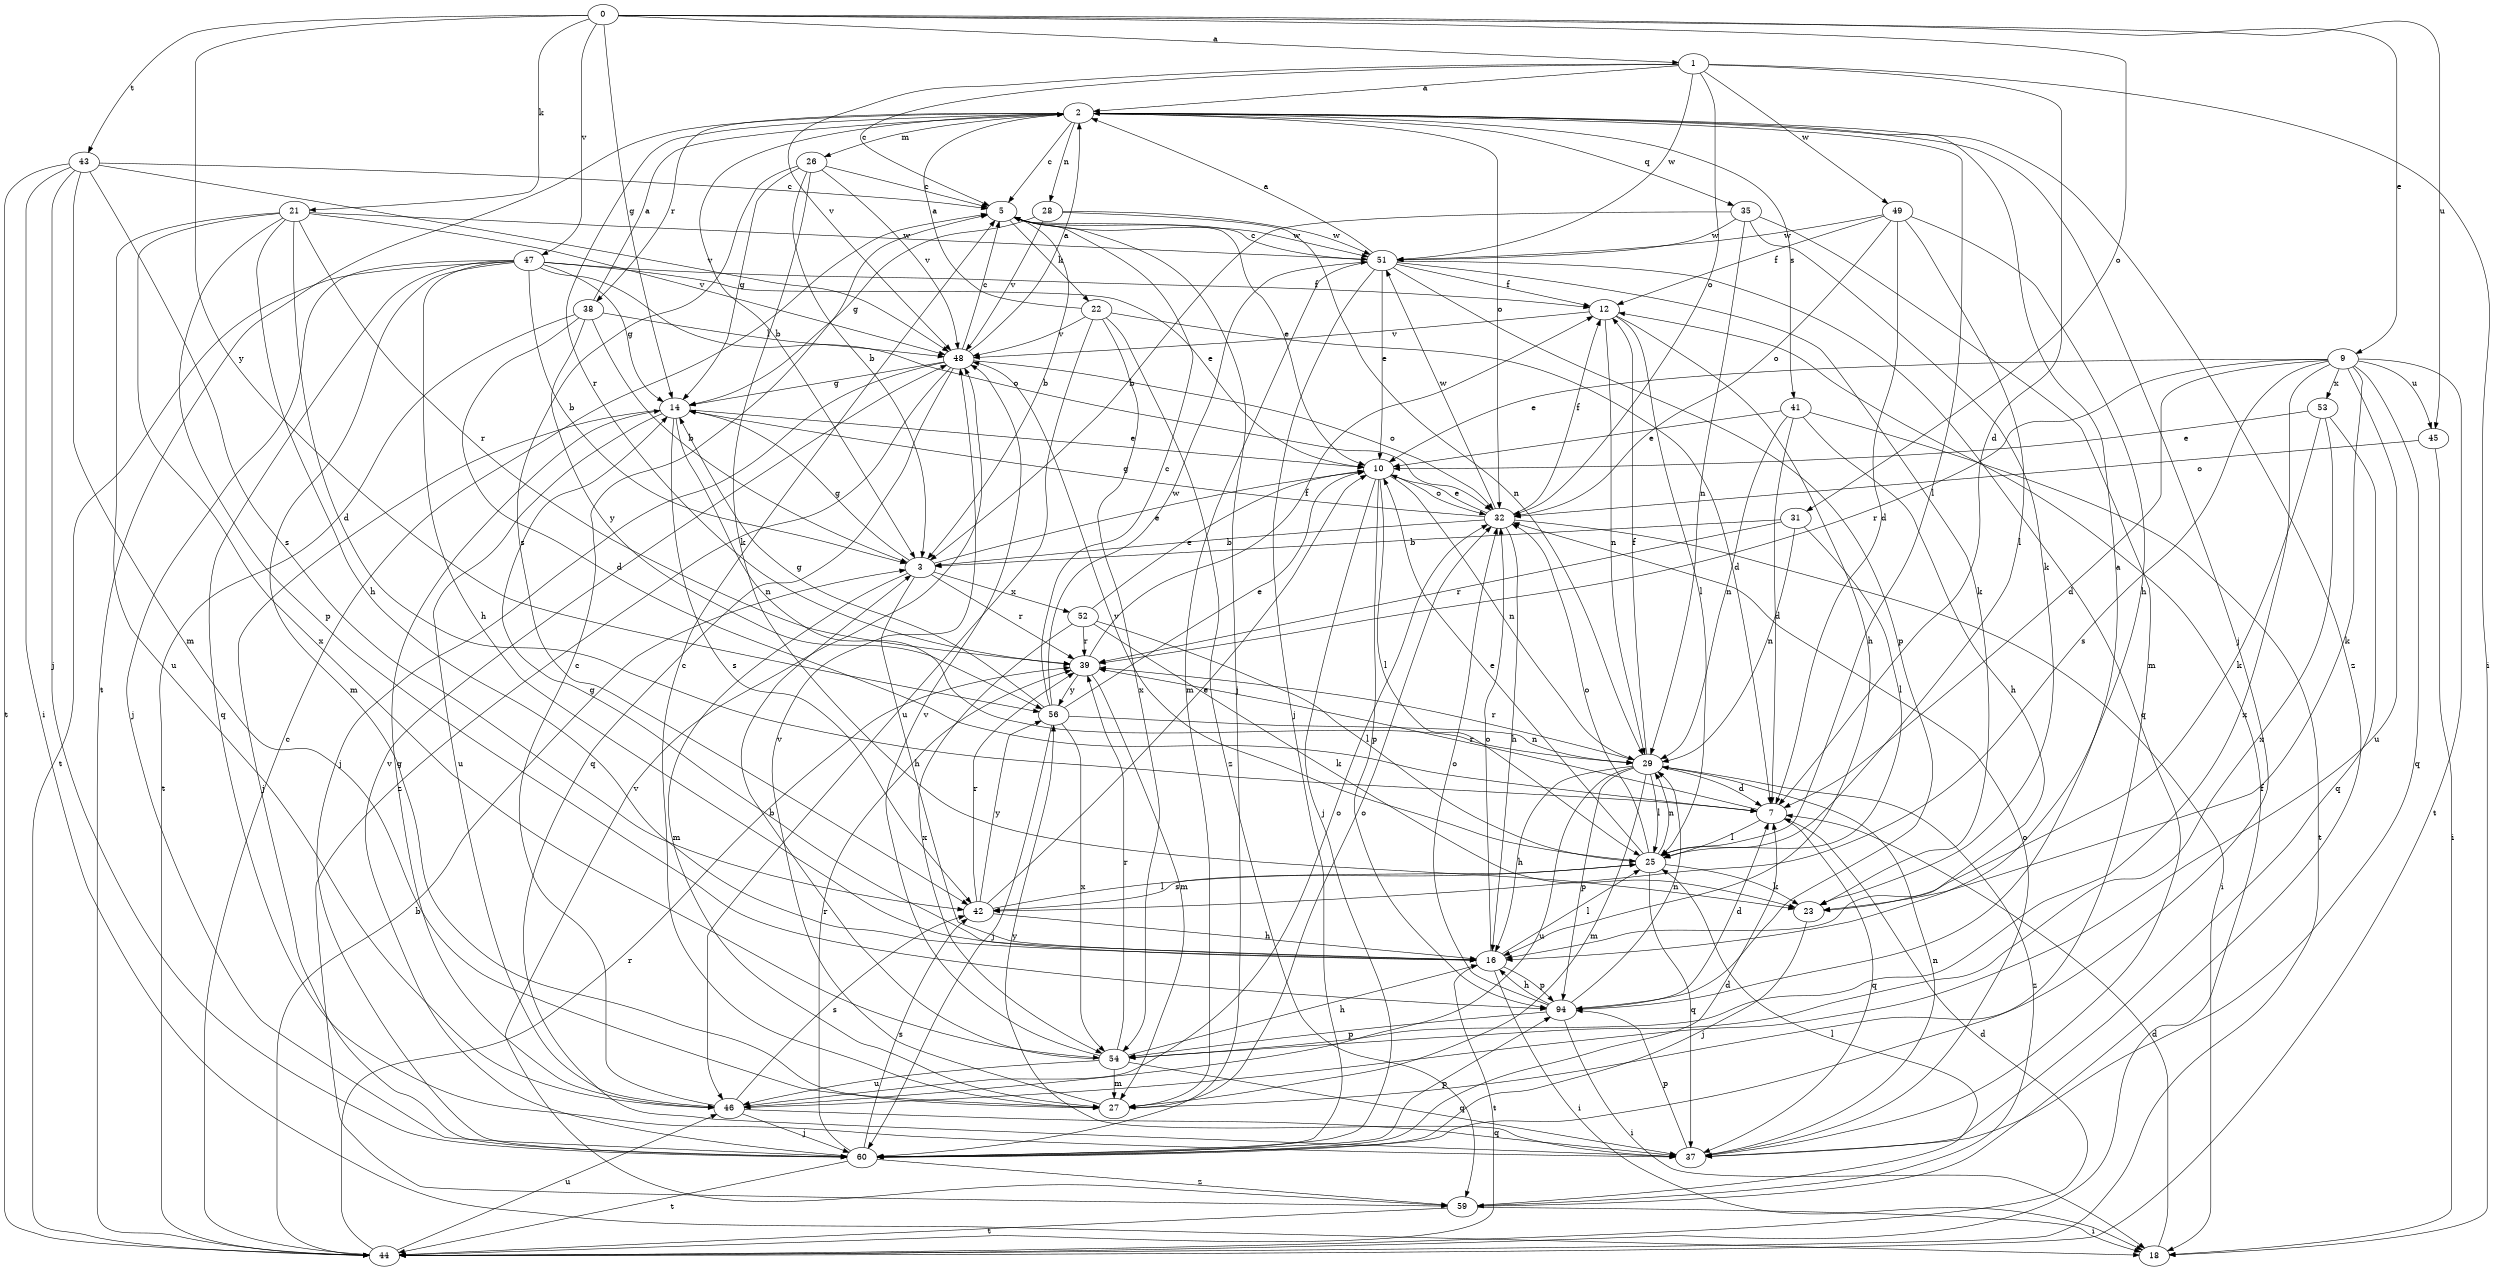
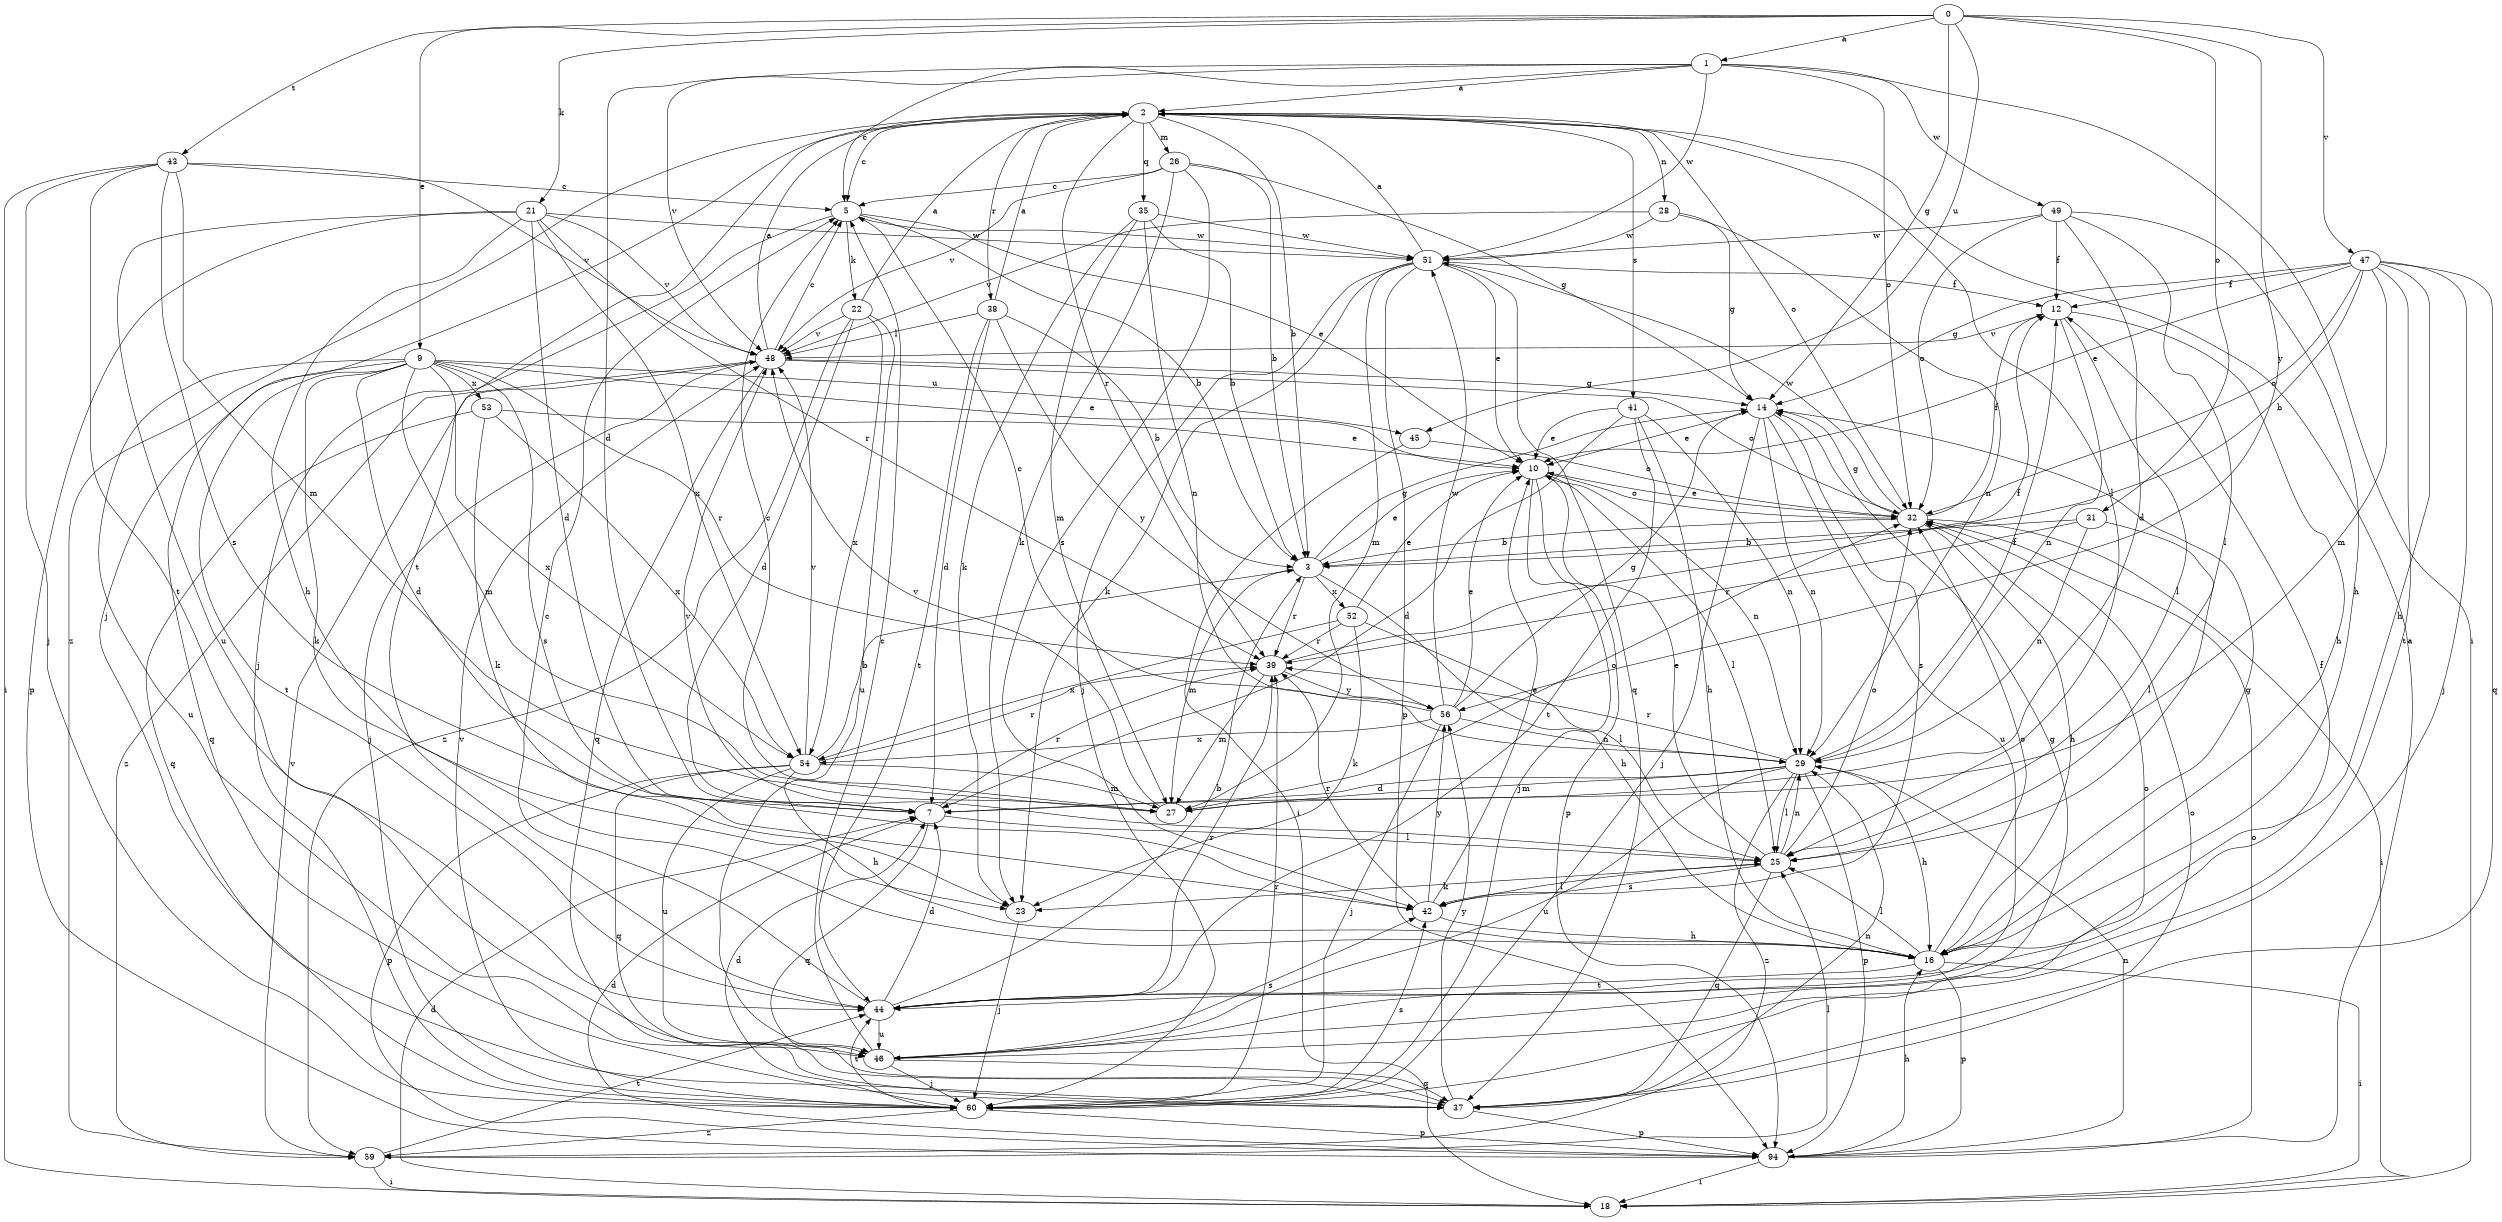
edge "51" -> "5": removed, label "c"
edge "9" -> "27": added, label "m"
edge "94" -> "54": reversed
